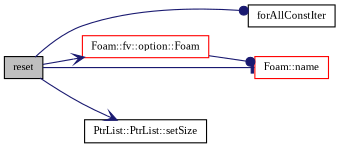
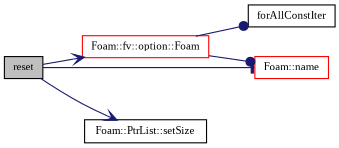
edge "reset" -> "forAllConstIter": now "Foam::fv::option::Foam" -> "forAllConstIter"
node "PtrList::PtrList::setSize": label "PtrList::PtrList::setSize" -> "Foam::PtrList::setSize"
